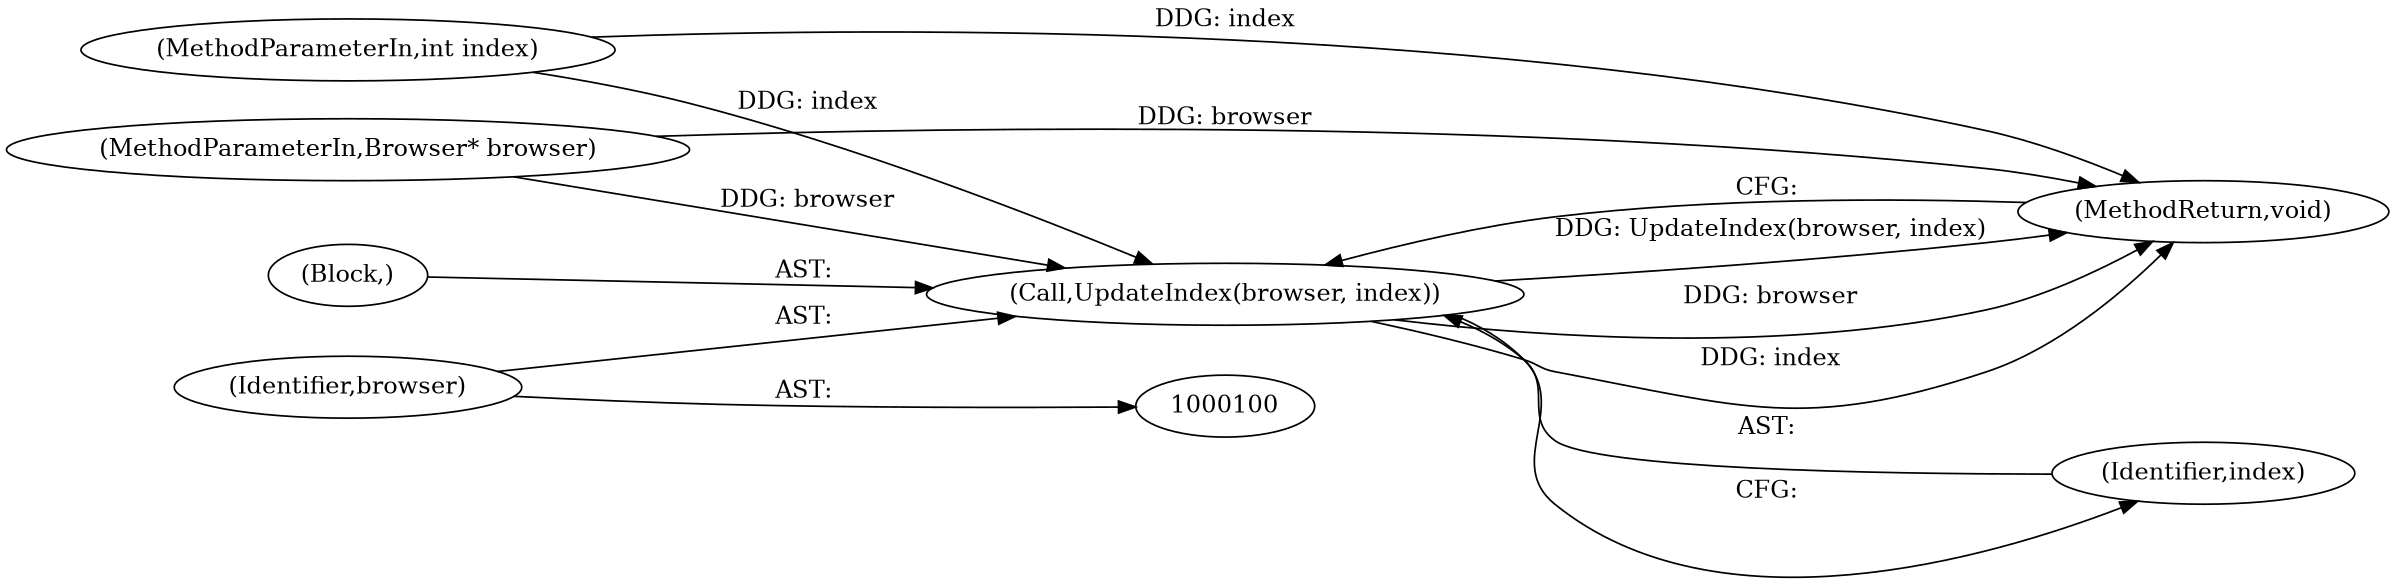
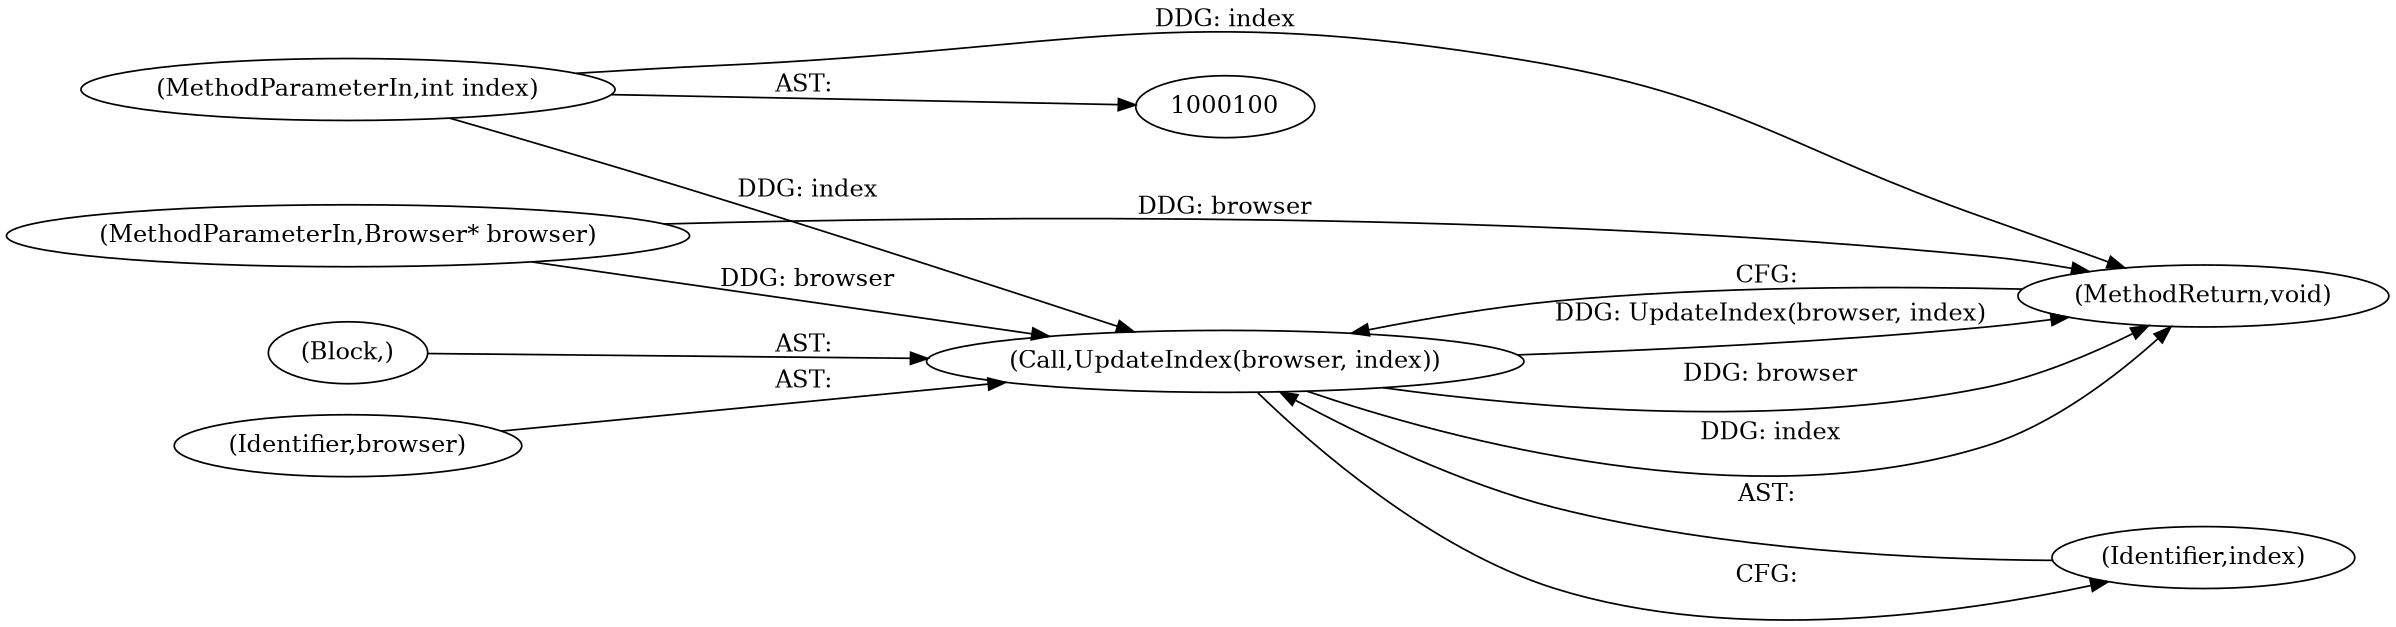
edge "(Identifier,browser)" -> "1000100": now "(MethodParameterIn,int index)" -> "1000100"
